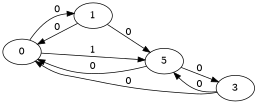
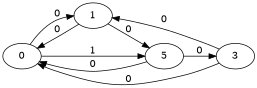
edge "3" -> "5": now "3" -> "1"
